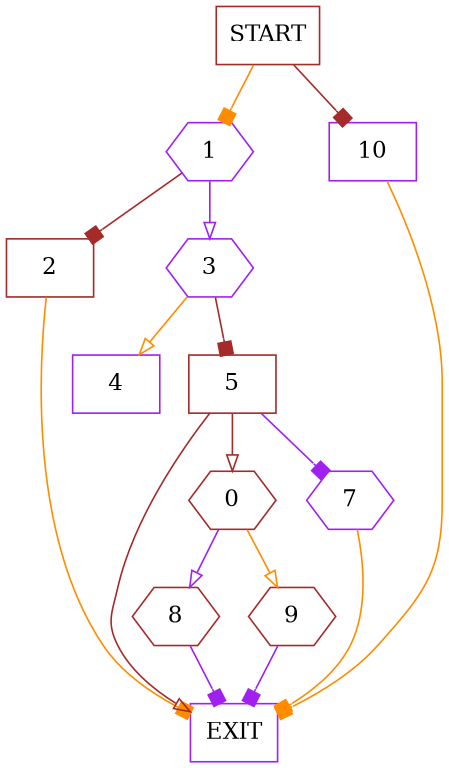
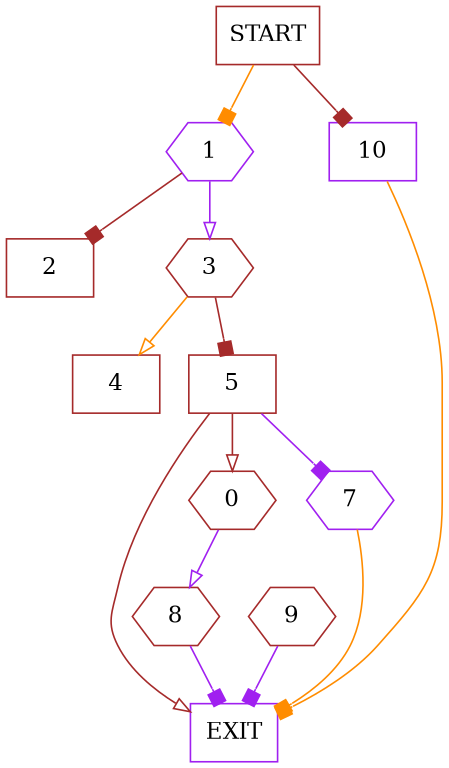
node "3": color purple -> brown
node "4": color purple -> brown
edge "2" -> "EXIT": removed
edge "0" -> "9": removed
